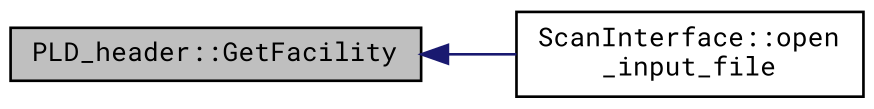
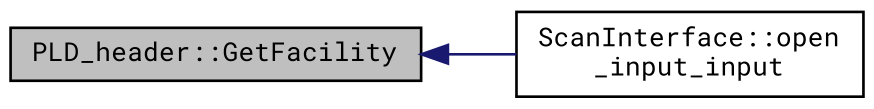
node "ScanInterface::open _input_file": label "ScanInterface::open _input_file" -> "ScanInterface::open _input_input"
